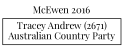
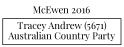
node "Tracey Andrew (2671) Australian Country Party": label "Tracey Andrew (2671) Australian Country Party" -> "Tracey Andrew (5671) Australian Country Party"
